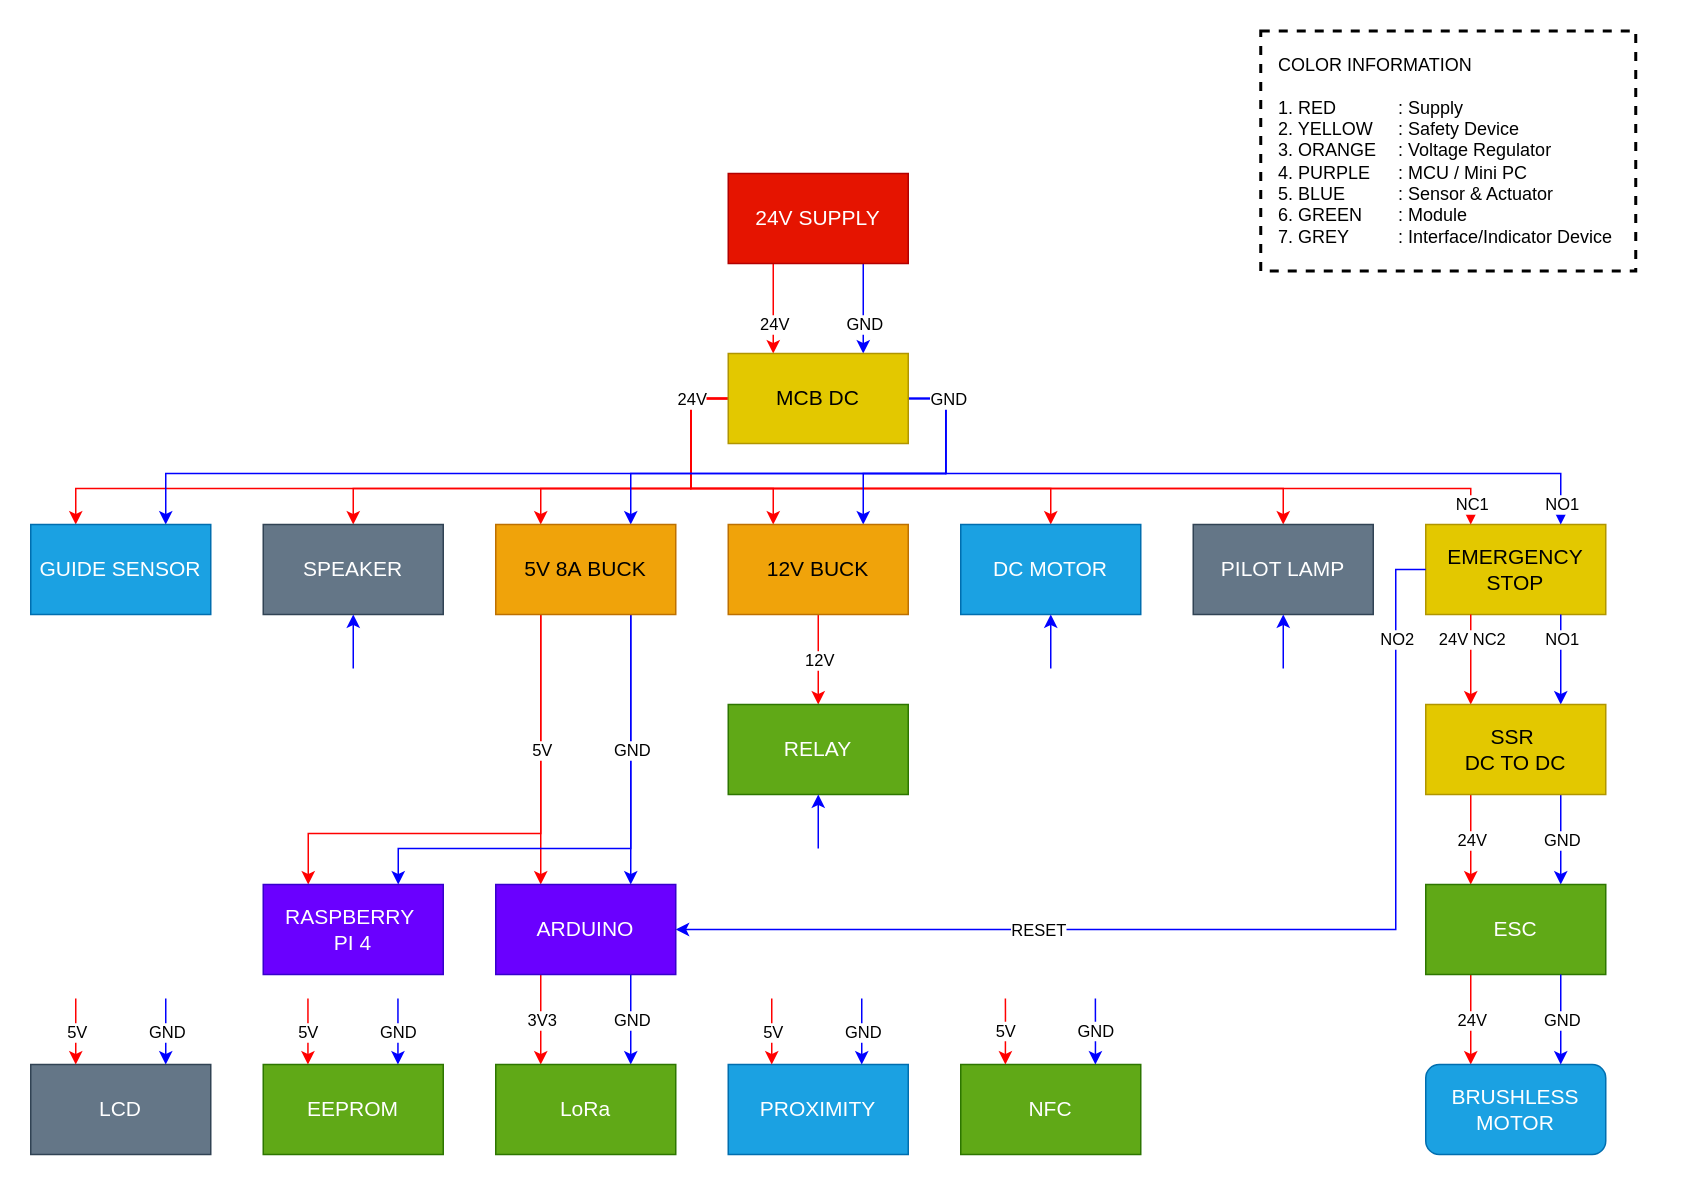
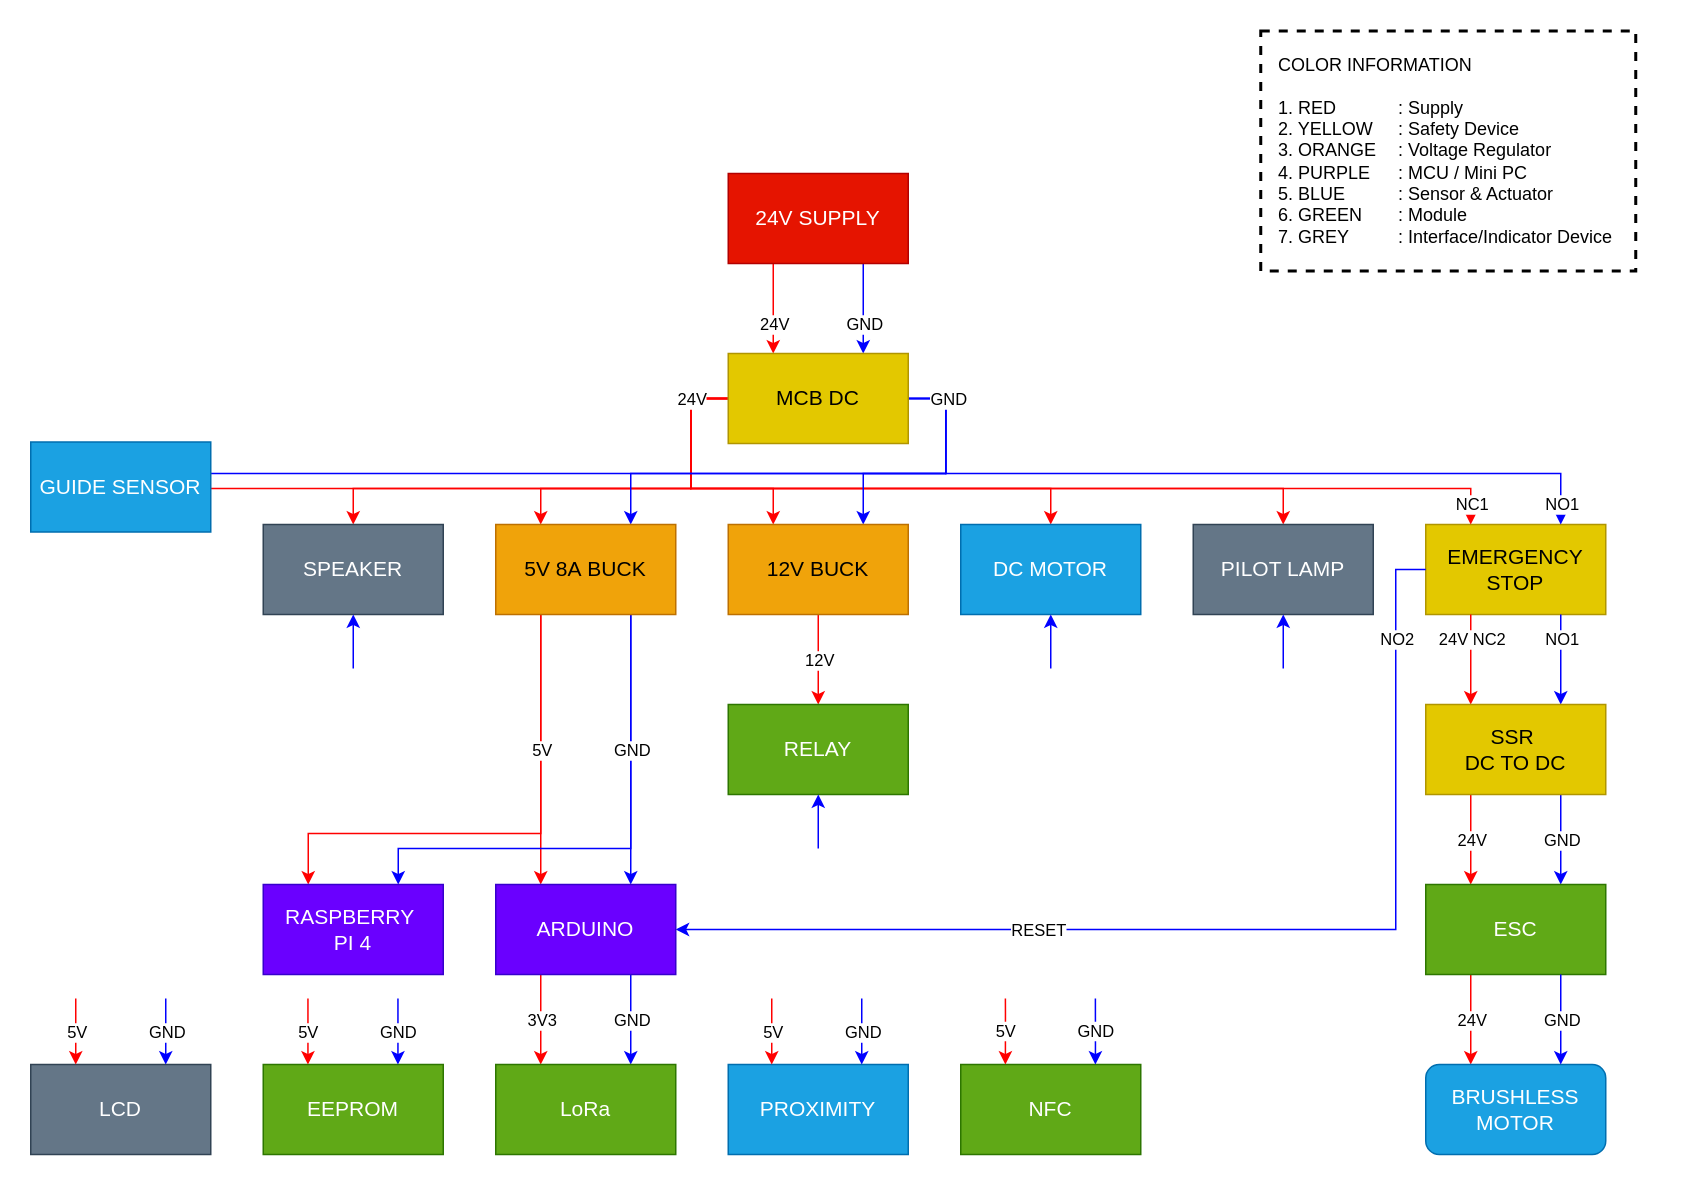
node "GUIDE SENSOR": moved (121, 569) -> (121, 487)
